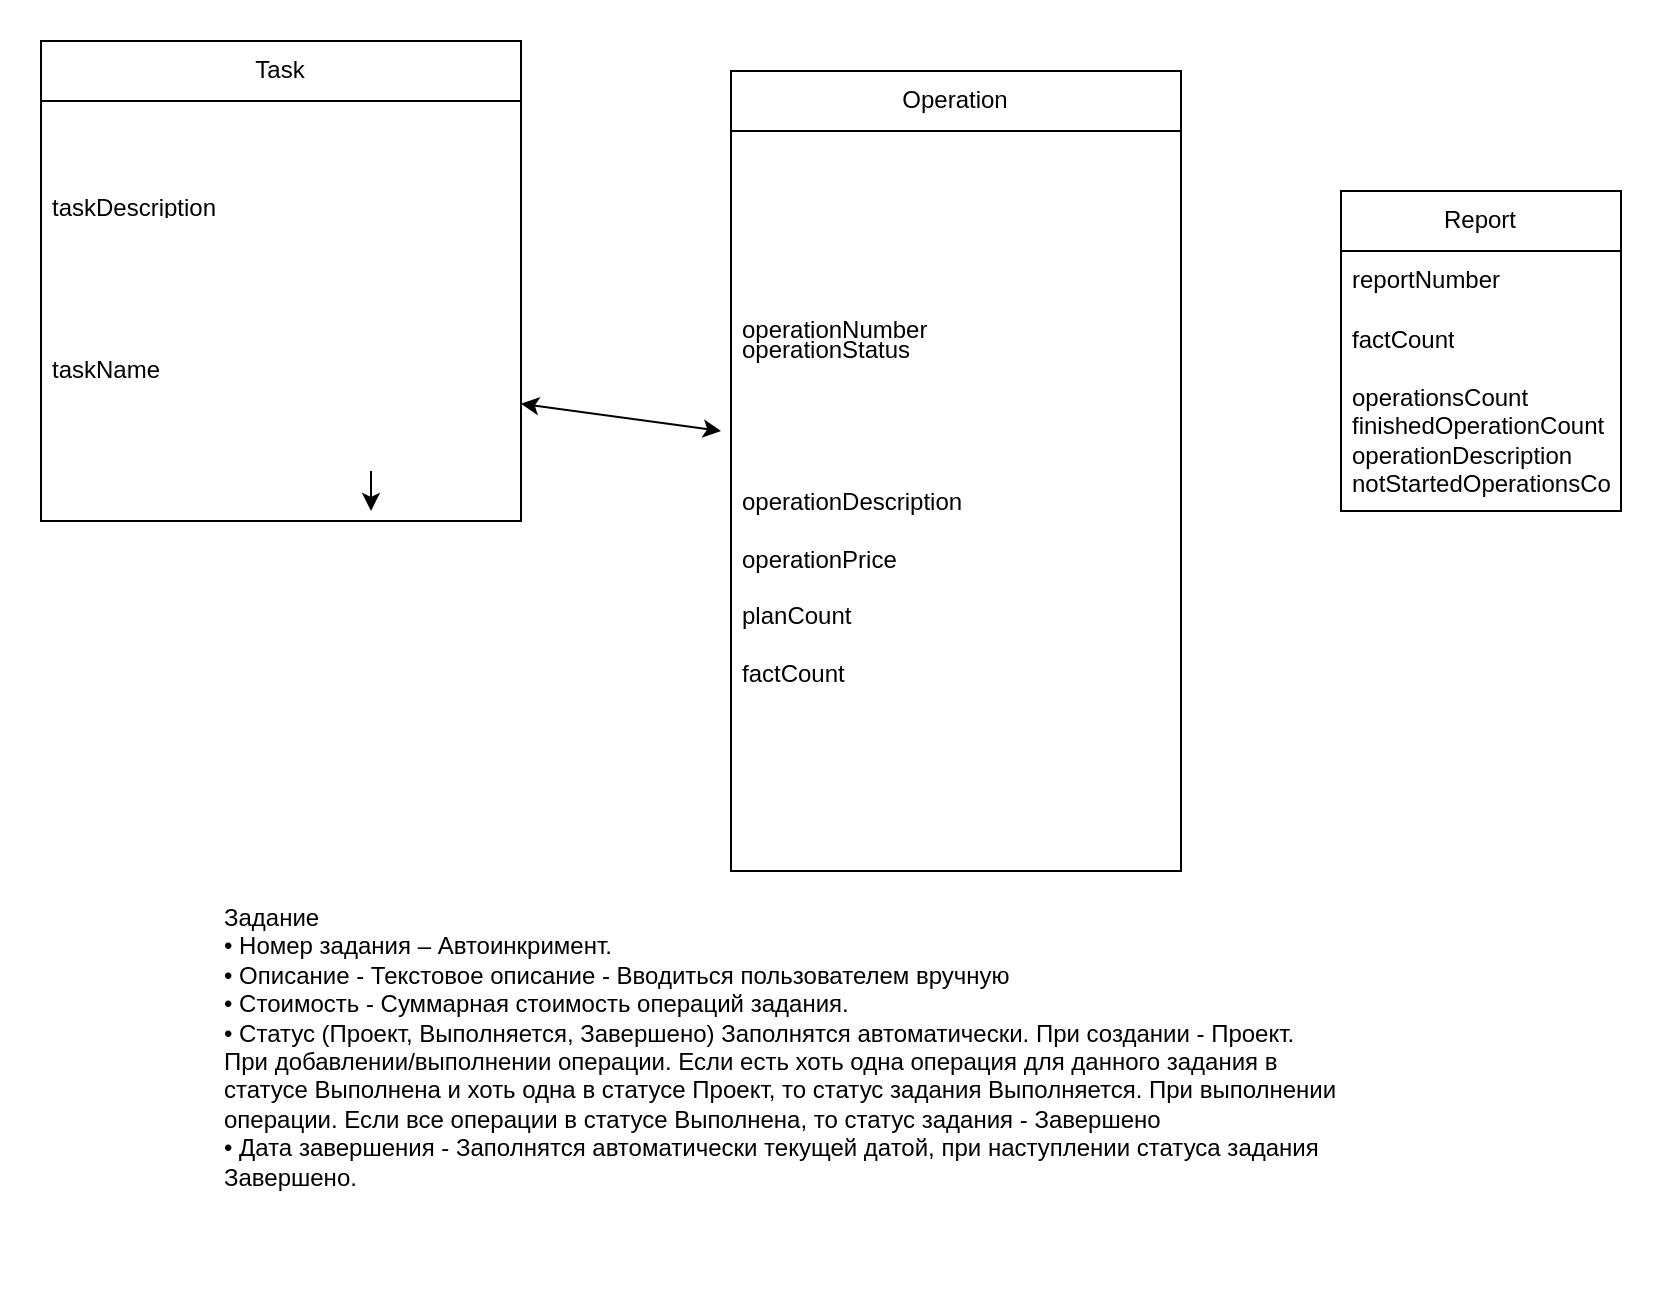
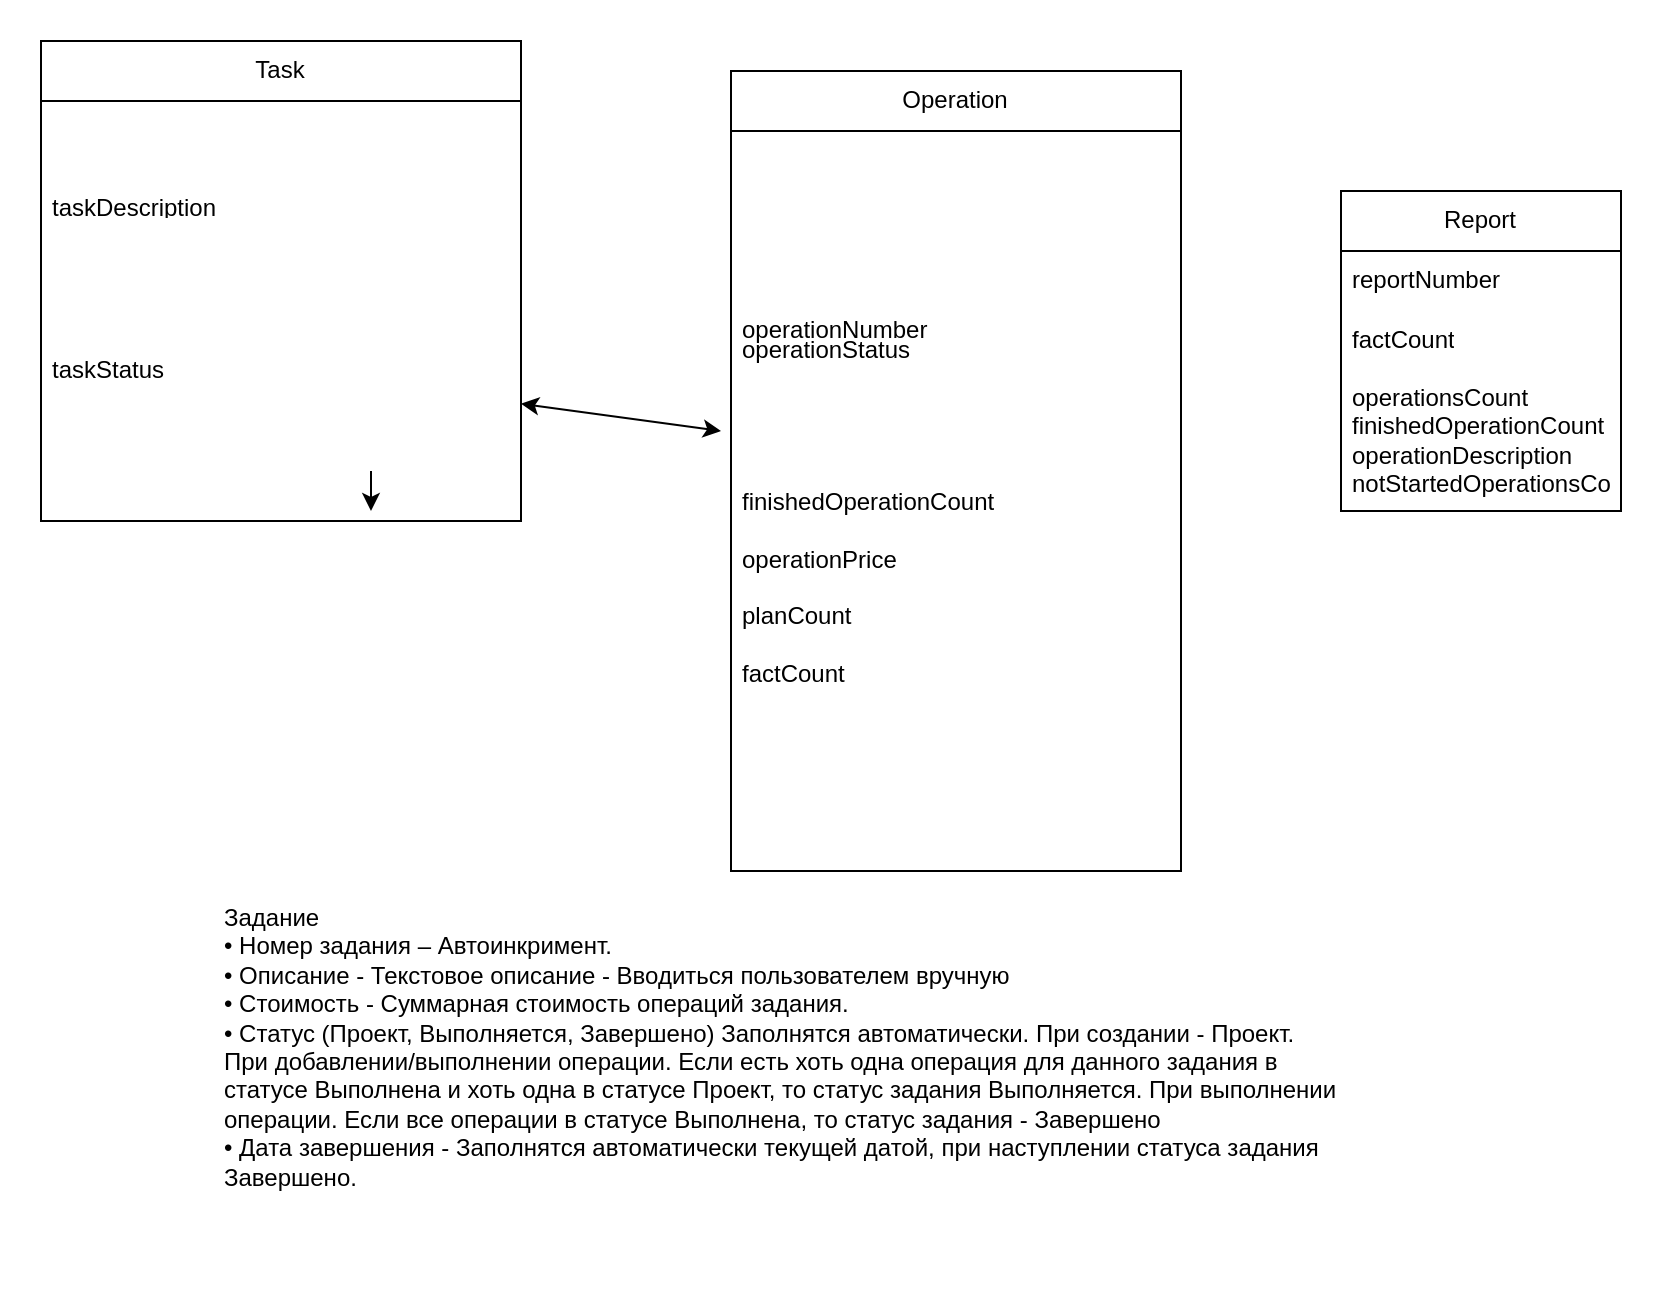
node "taskName": label "taskName" -> "taskStatus"
node "operationNumber operationDescription operationPrice planCount factCount": label "operationNumber operationDescription operationPrice planCount factCount" -> "operationNumber finishedOperationCount operationPrice planCount factCount"
